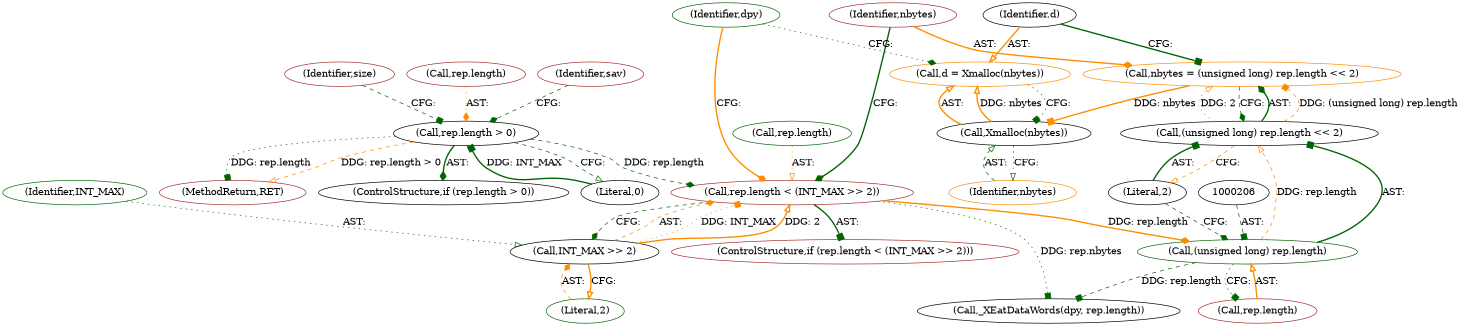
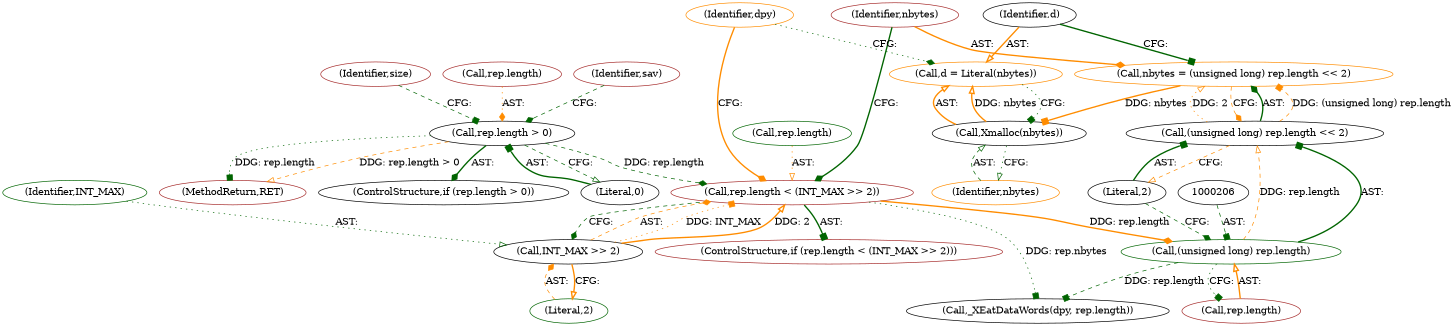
node "(Identifier,dpy)": color darkgreen -> darkorange
node "(Call,d = Xmalloc(nbytes))": label "(Call,d = Xmalloc(nbytes))" -> "(Call,d = Literal(nbytes))"
edge "(Call,nbytes = (unsigned long) rep.length << 2)" -> "(Call,(unsigned long) rep.length << 2)": color darkgreen -> darkorange
edge "(Literal,0)" -> "(Call,rep.length > 0)": label "DDG: INT_MAX" -> "AST: "
